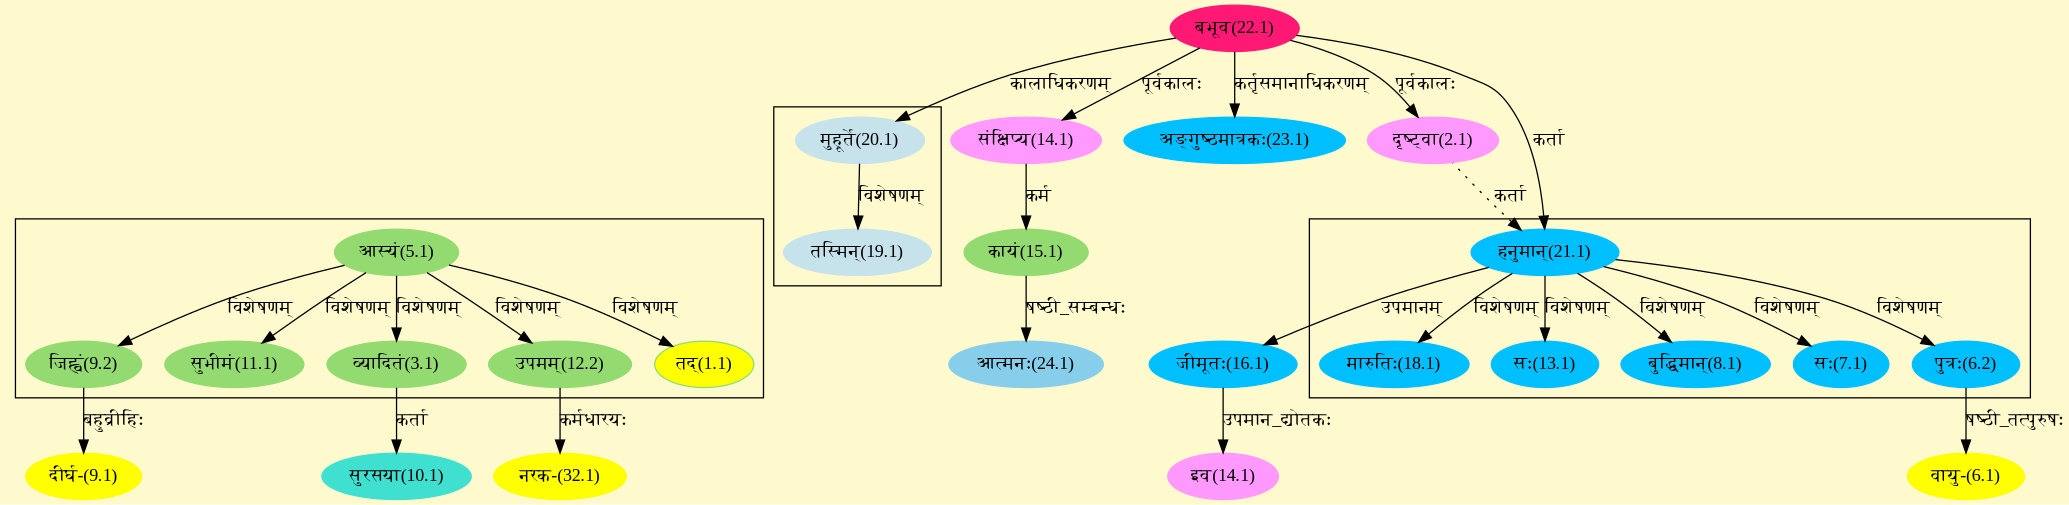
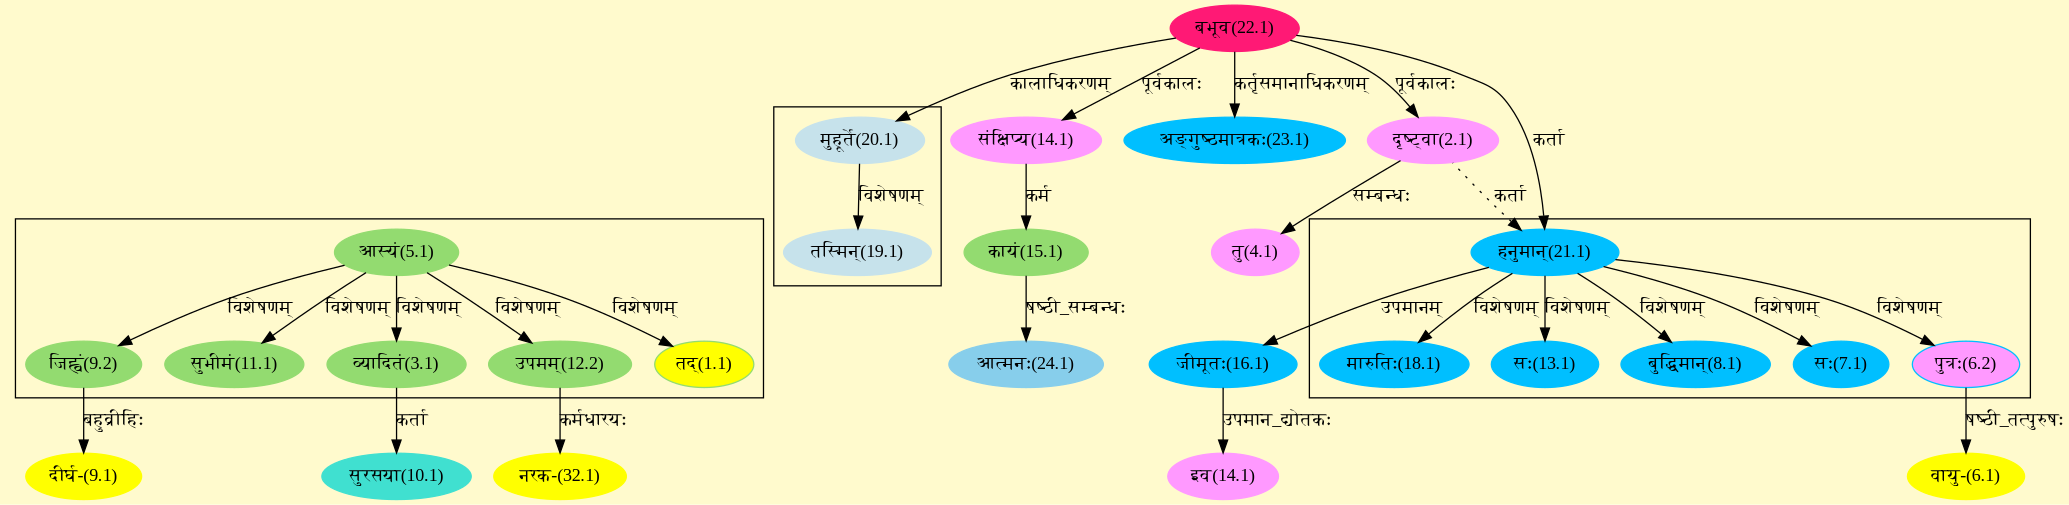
node "तु(4.1)": added
node "पुत्रः(6.2)": fillcolor #00bfff -> #ff99ff
